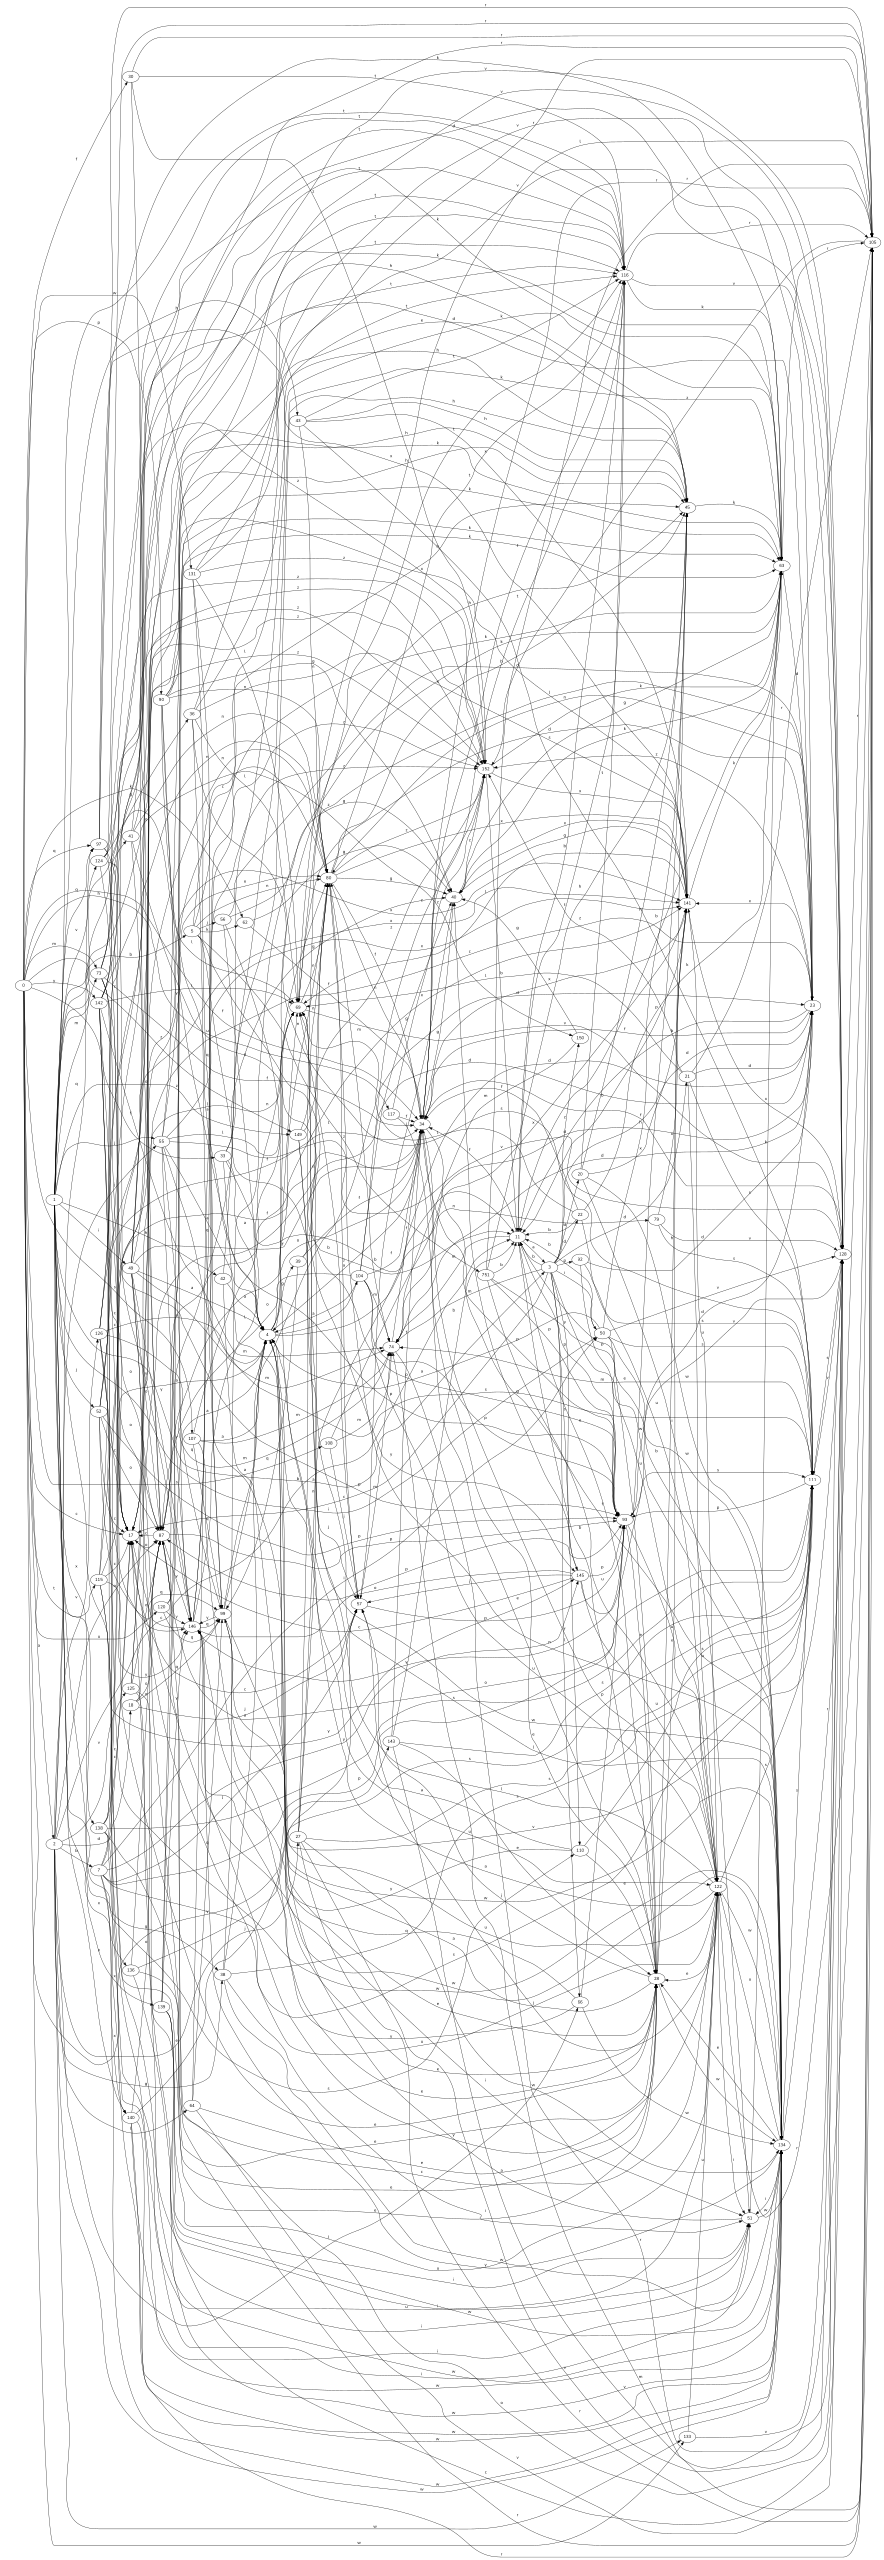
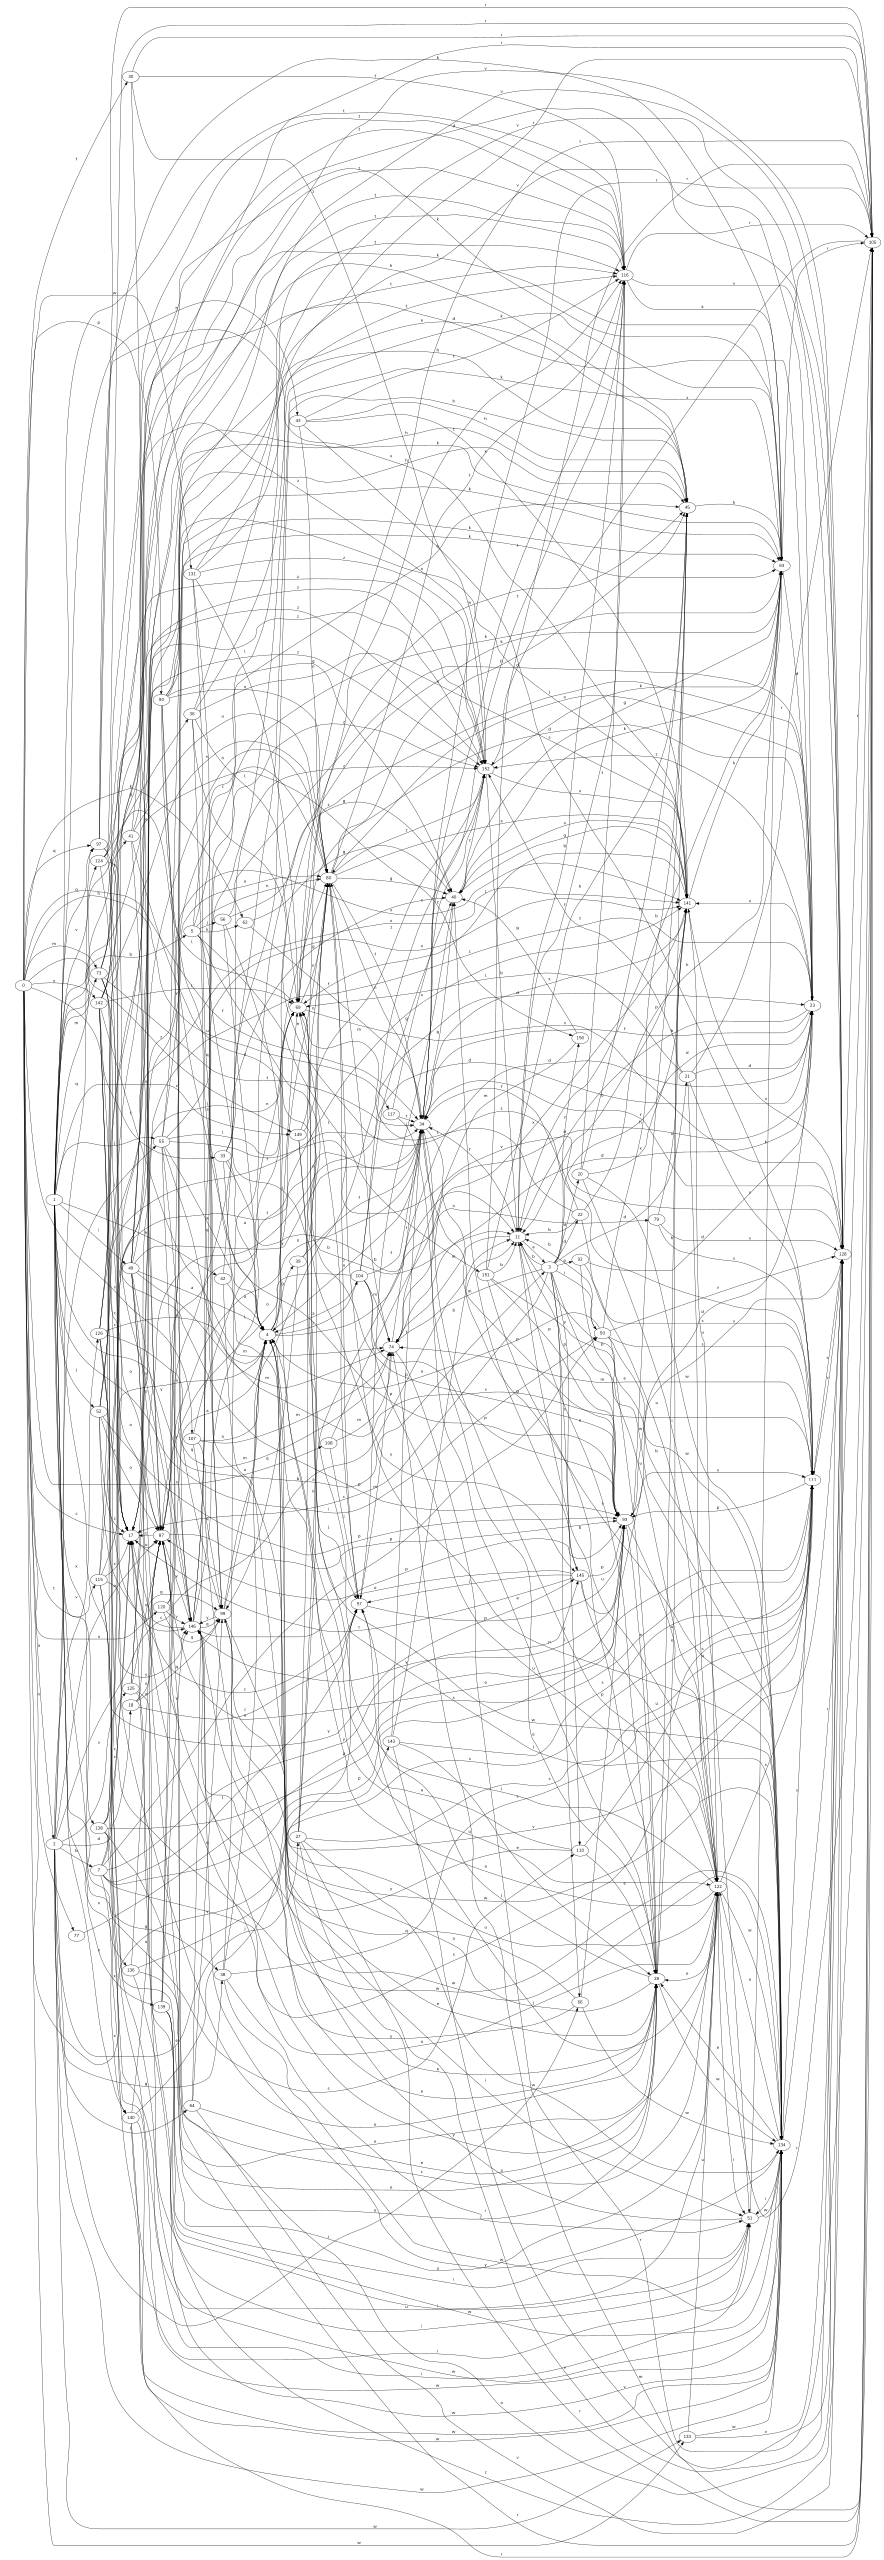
node "751": label "751" -> "151"
node "77": added
edge "7" -> "134": now "133" -> "134"
